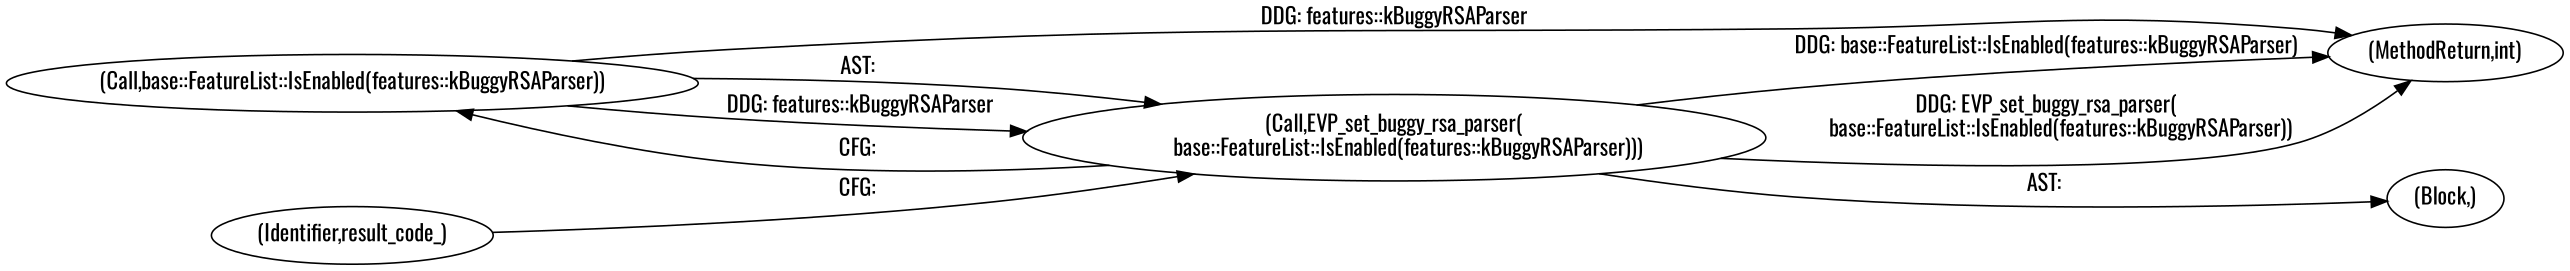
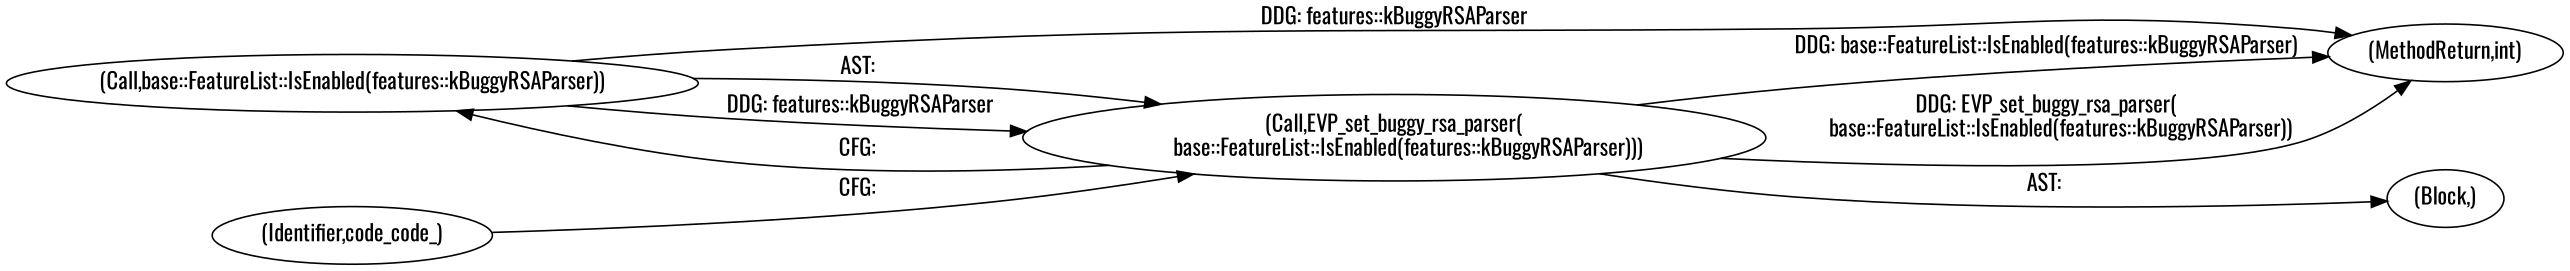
node "(Identifier,result_code_)": label "(Identifier,result_code_)" -> "(Identifier,code_code_)"
